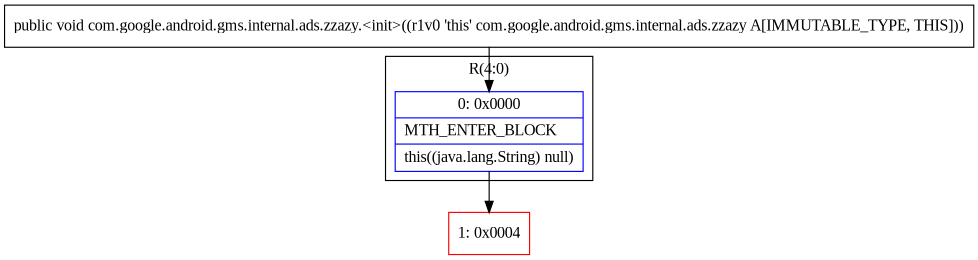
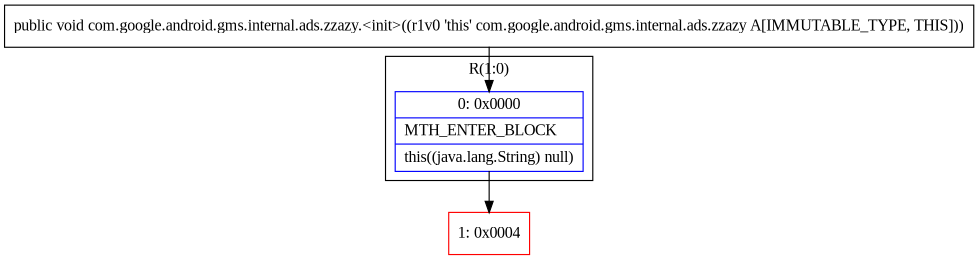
cluster "R(4:0)": label "R(4:0)" -> "R(1:0)"
